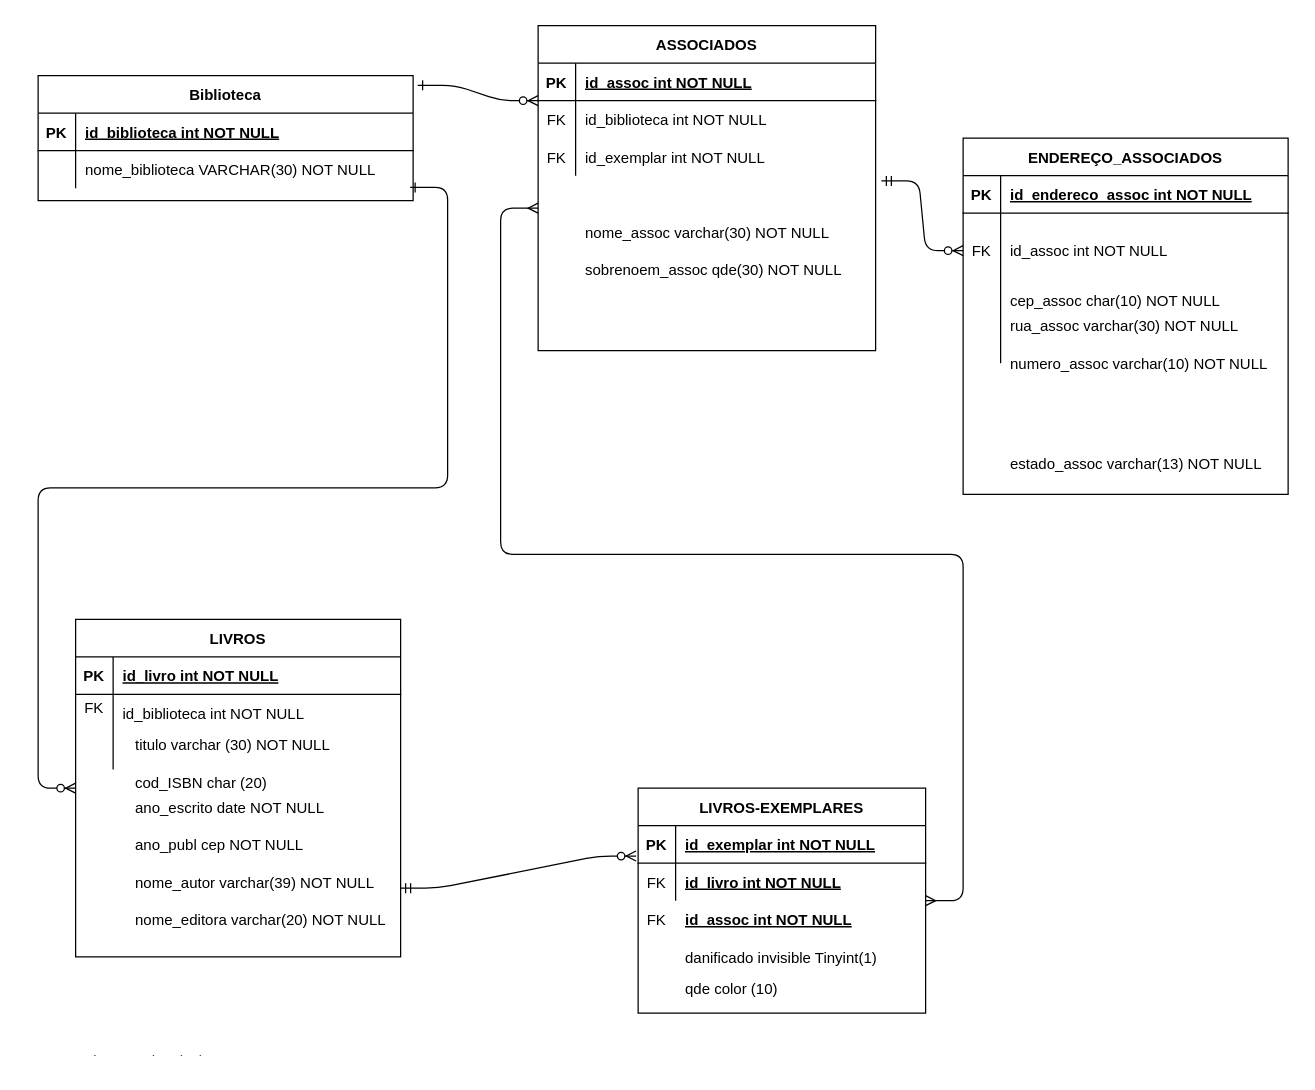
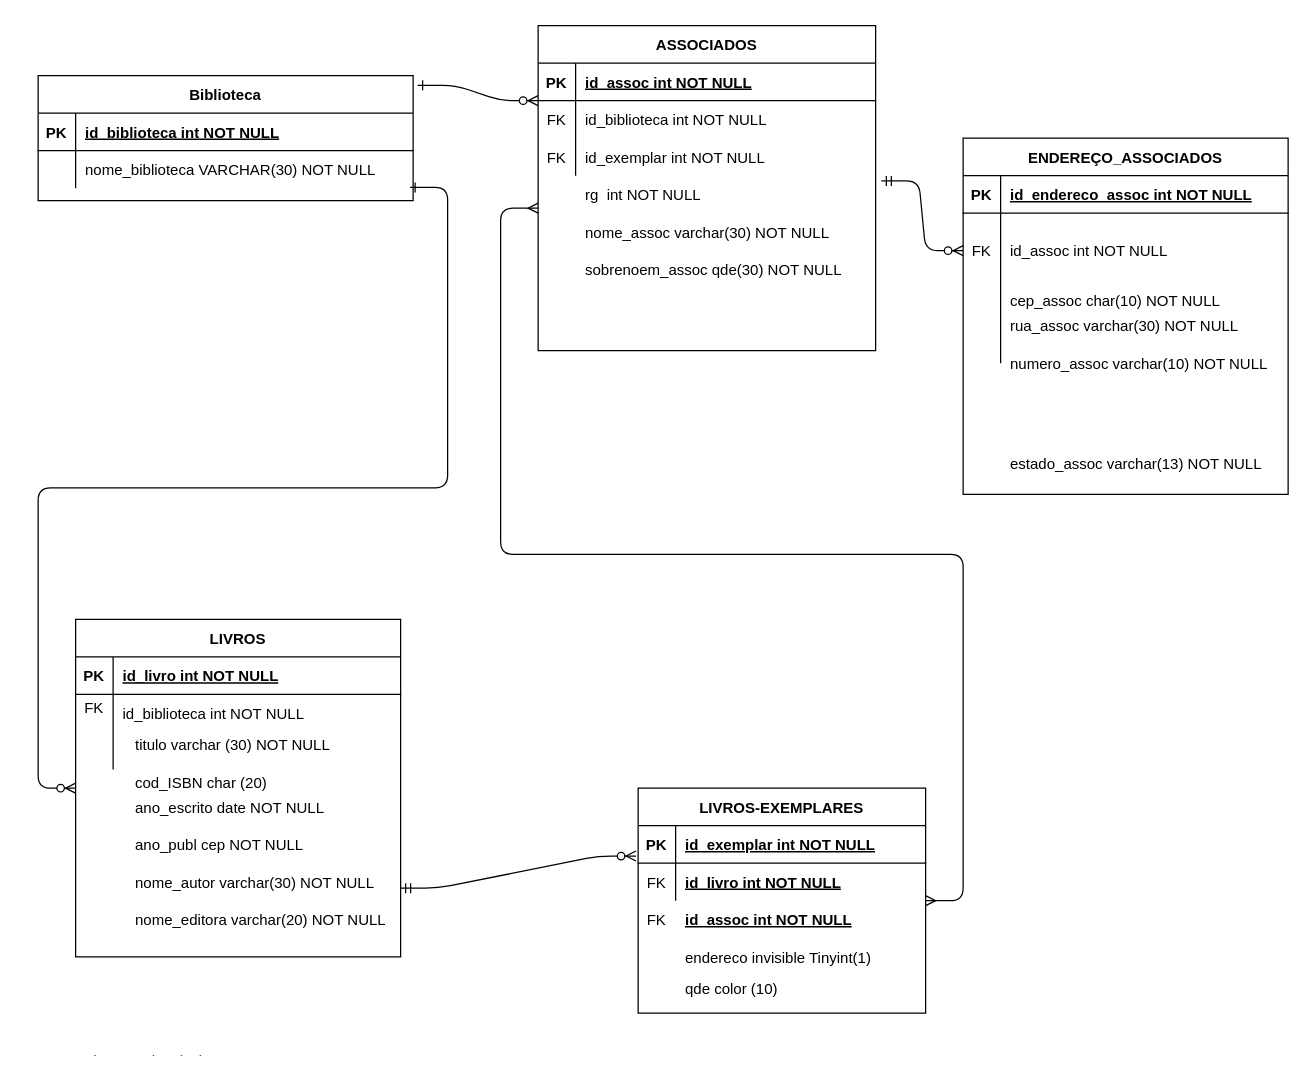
node "rg int NOT NULL": added
node "nome_autor varchar(39) NOT NULL": label "nome_autor varchar(39) NOT NULL" -> "nome_autor varchar(30) NOT NULL"
node "danificado invisible Tinyint(1)": label "danificado invisible Tinyint(1)" -> "endereco invisible Tinyint(1)"
